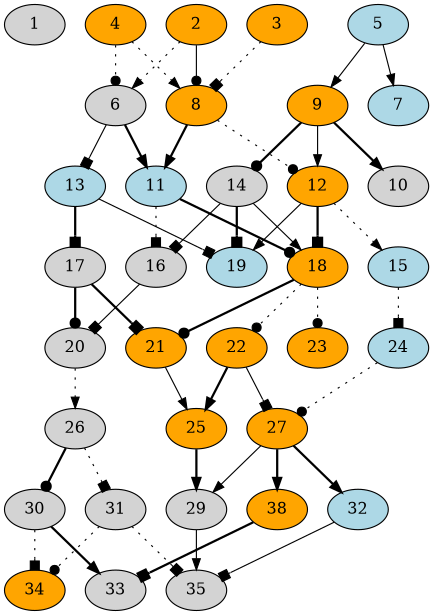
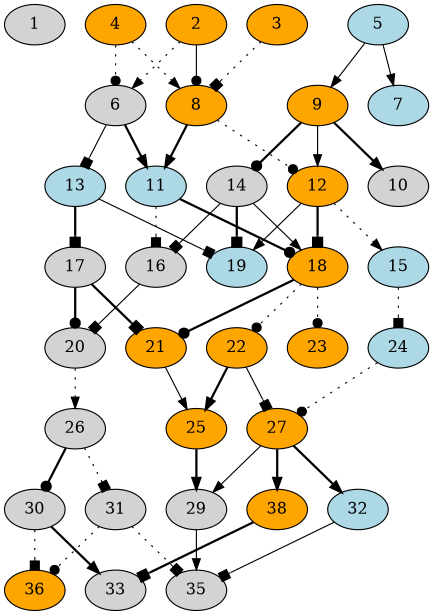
node "34": label "34" -> "36"
